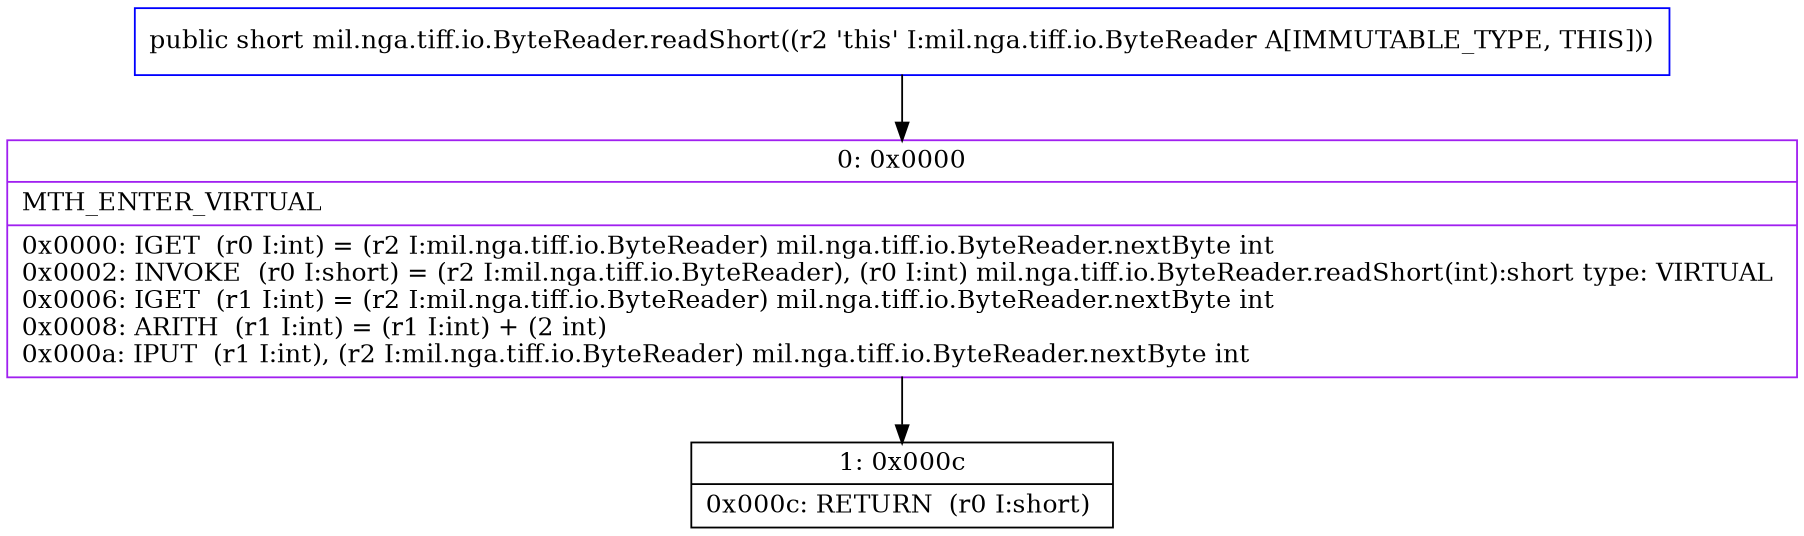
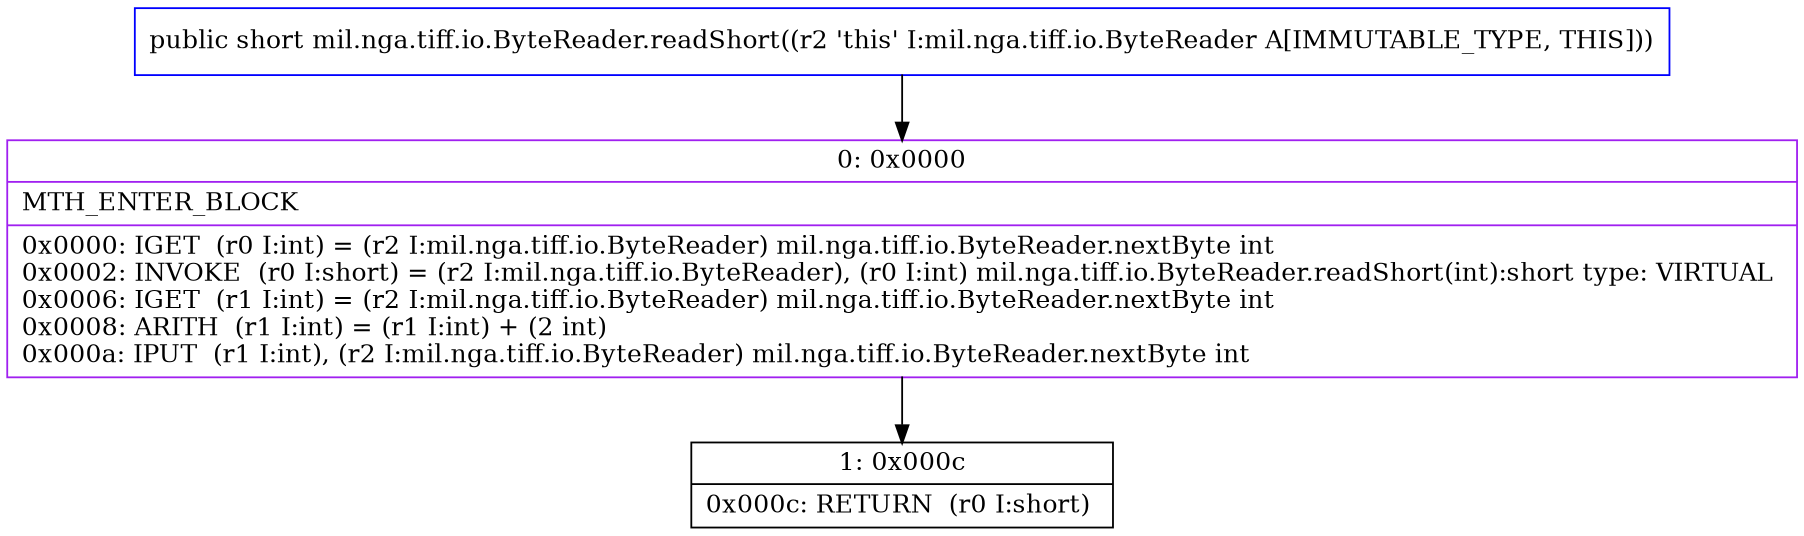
node "0: 0x0000": text "MTH_ENTER_VIRTUAL" -> "MTH_ENTER_BLOCK"
